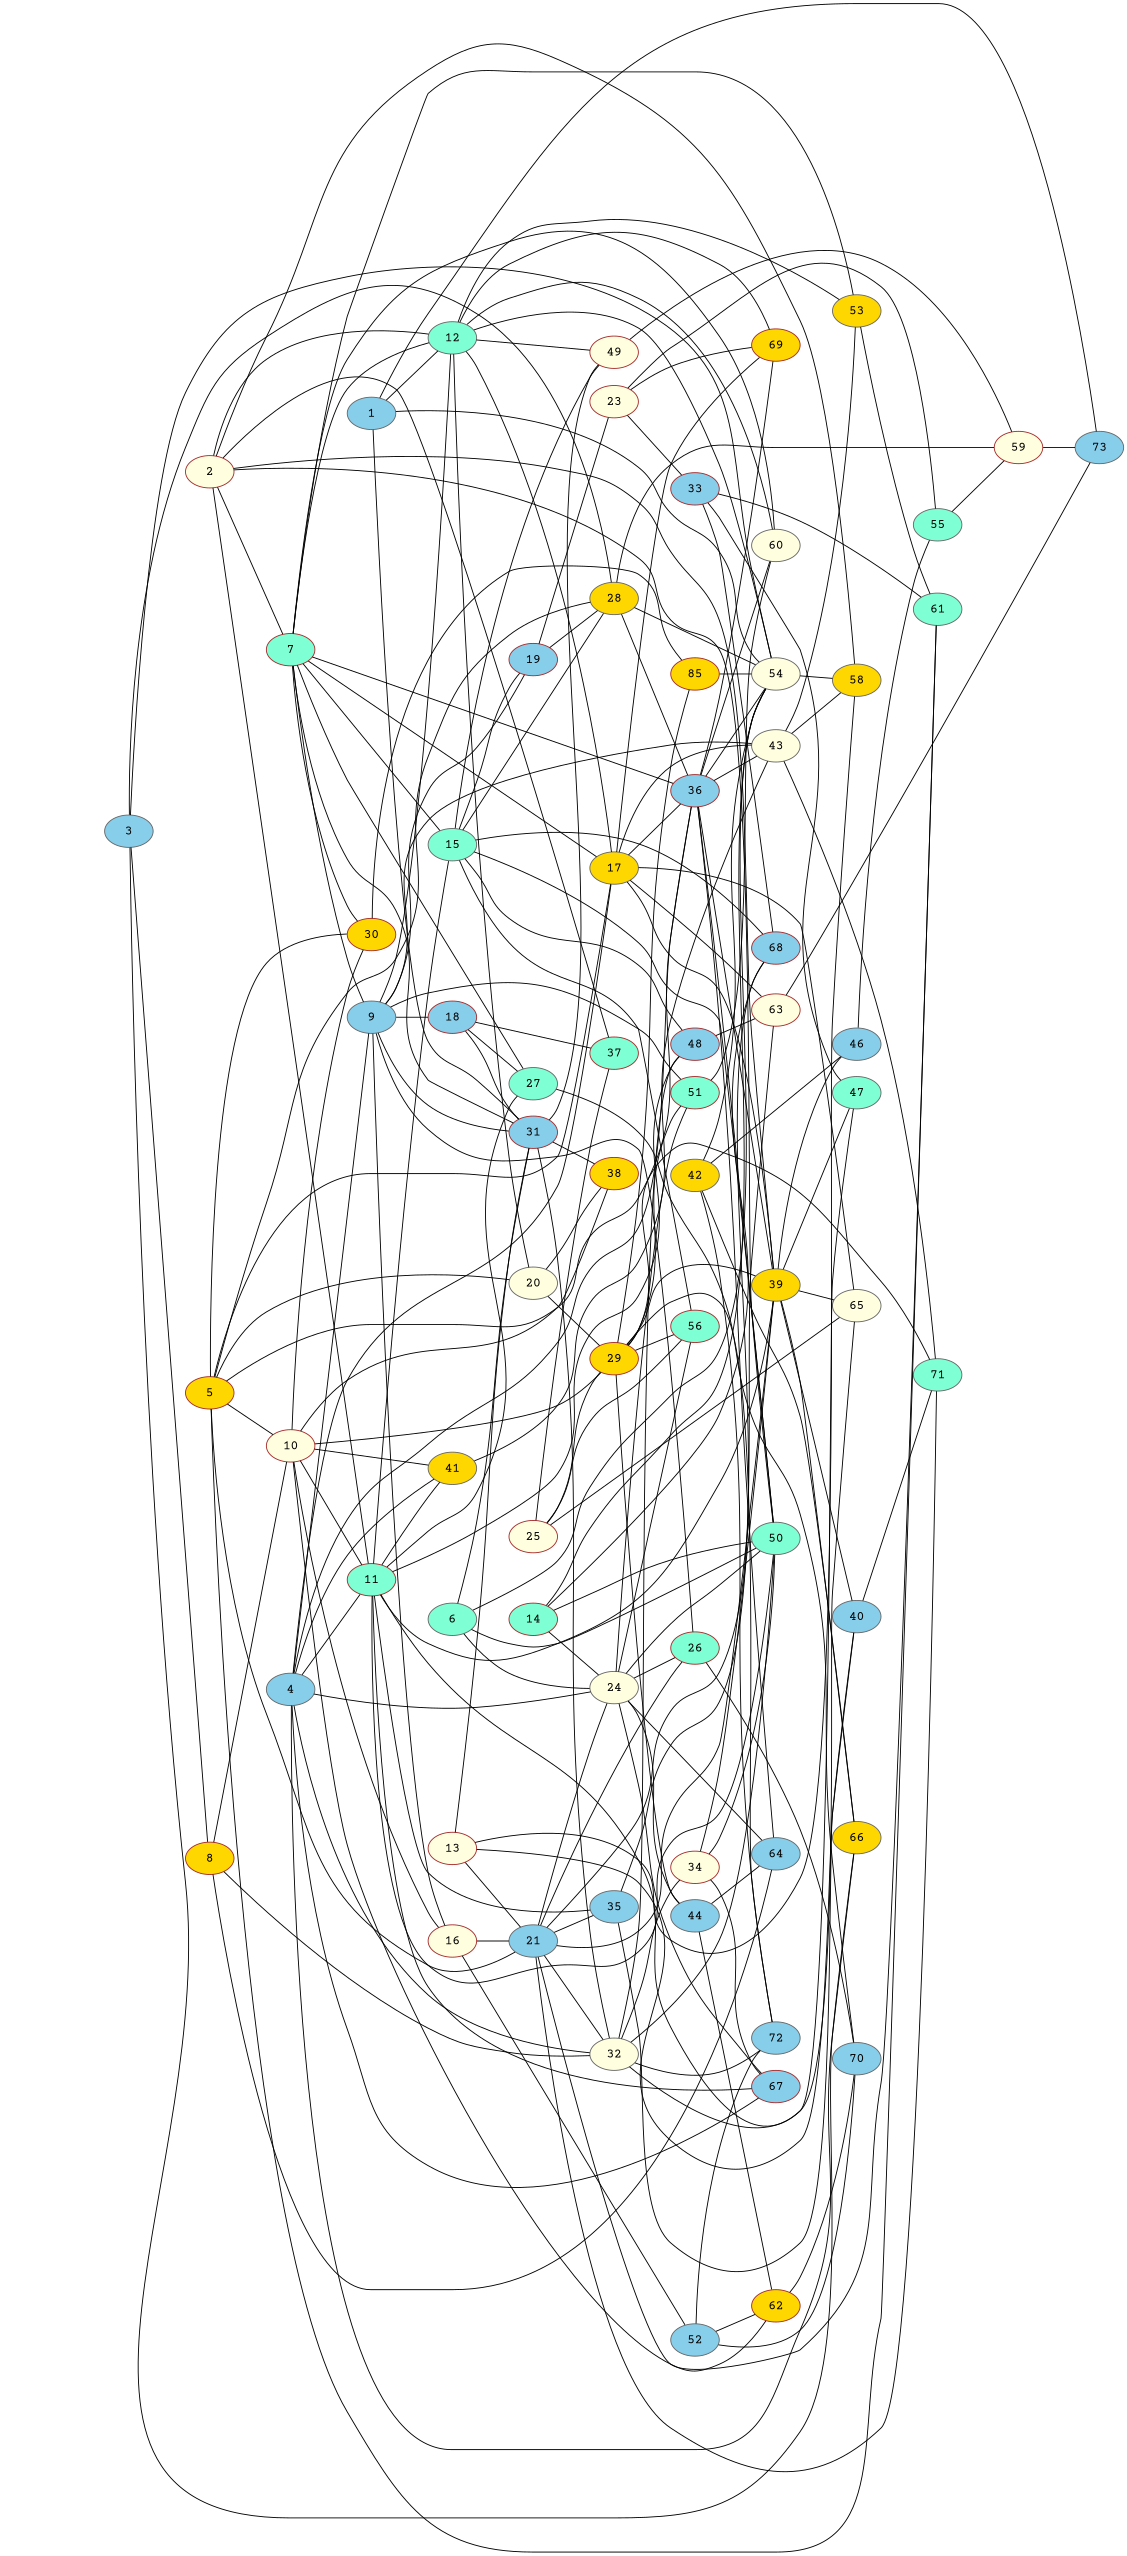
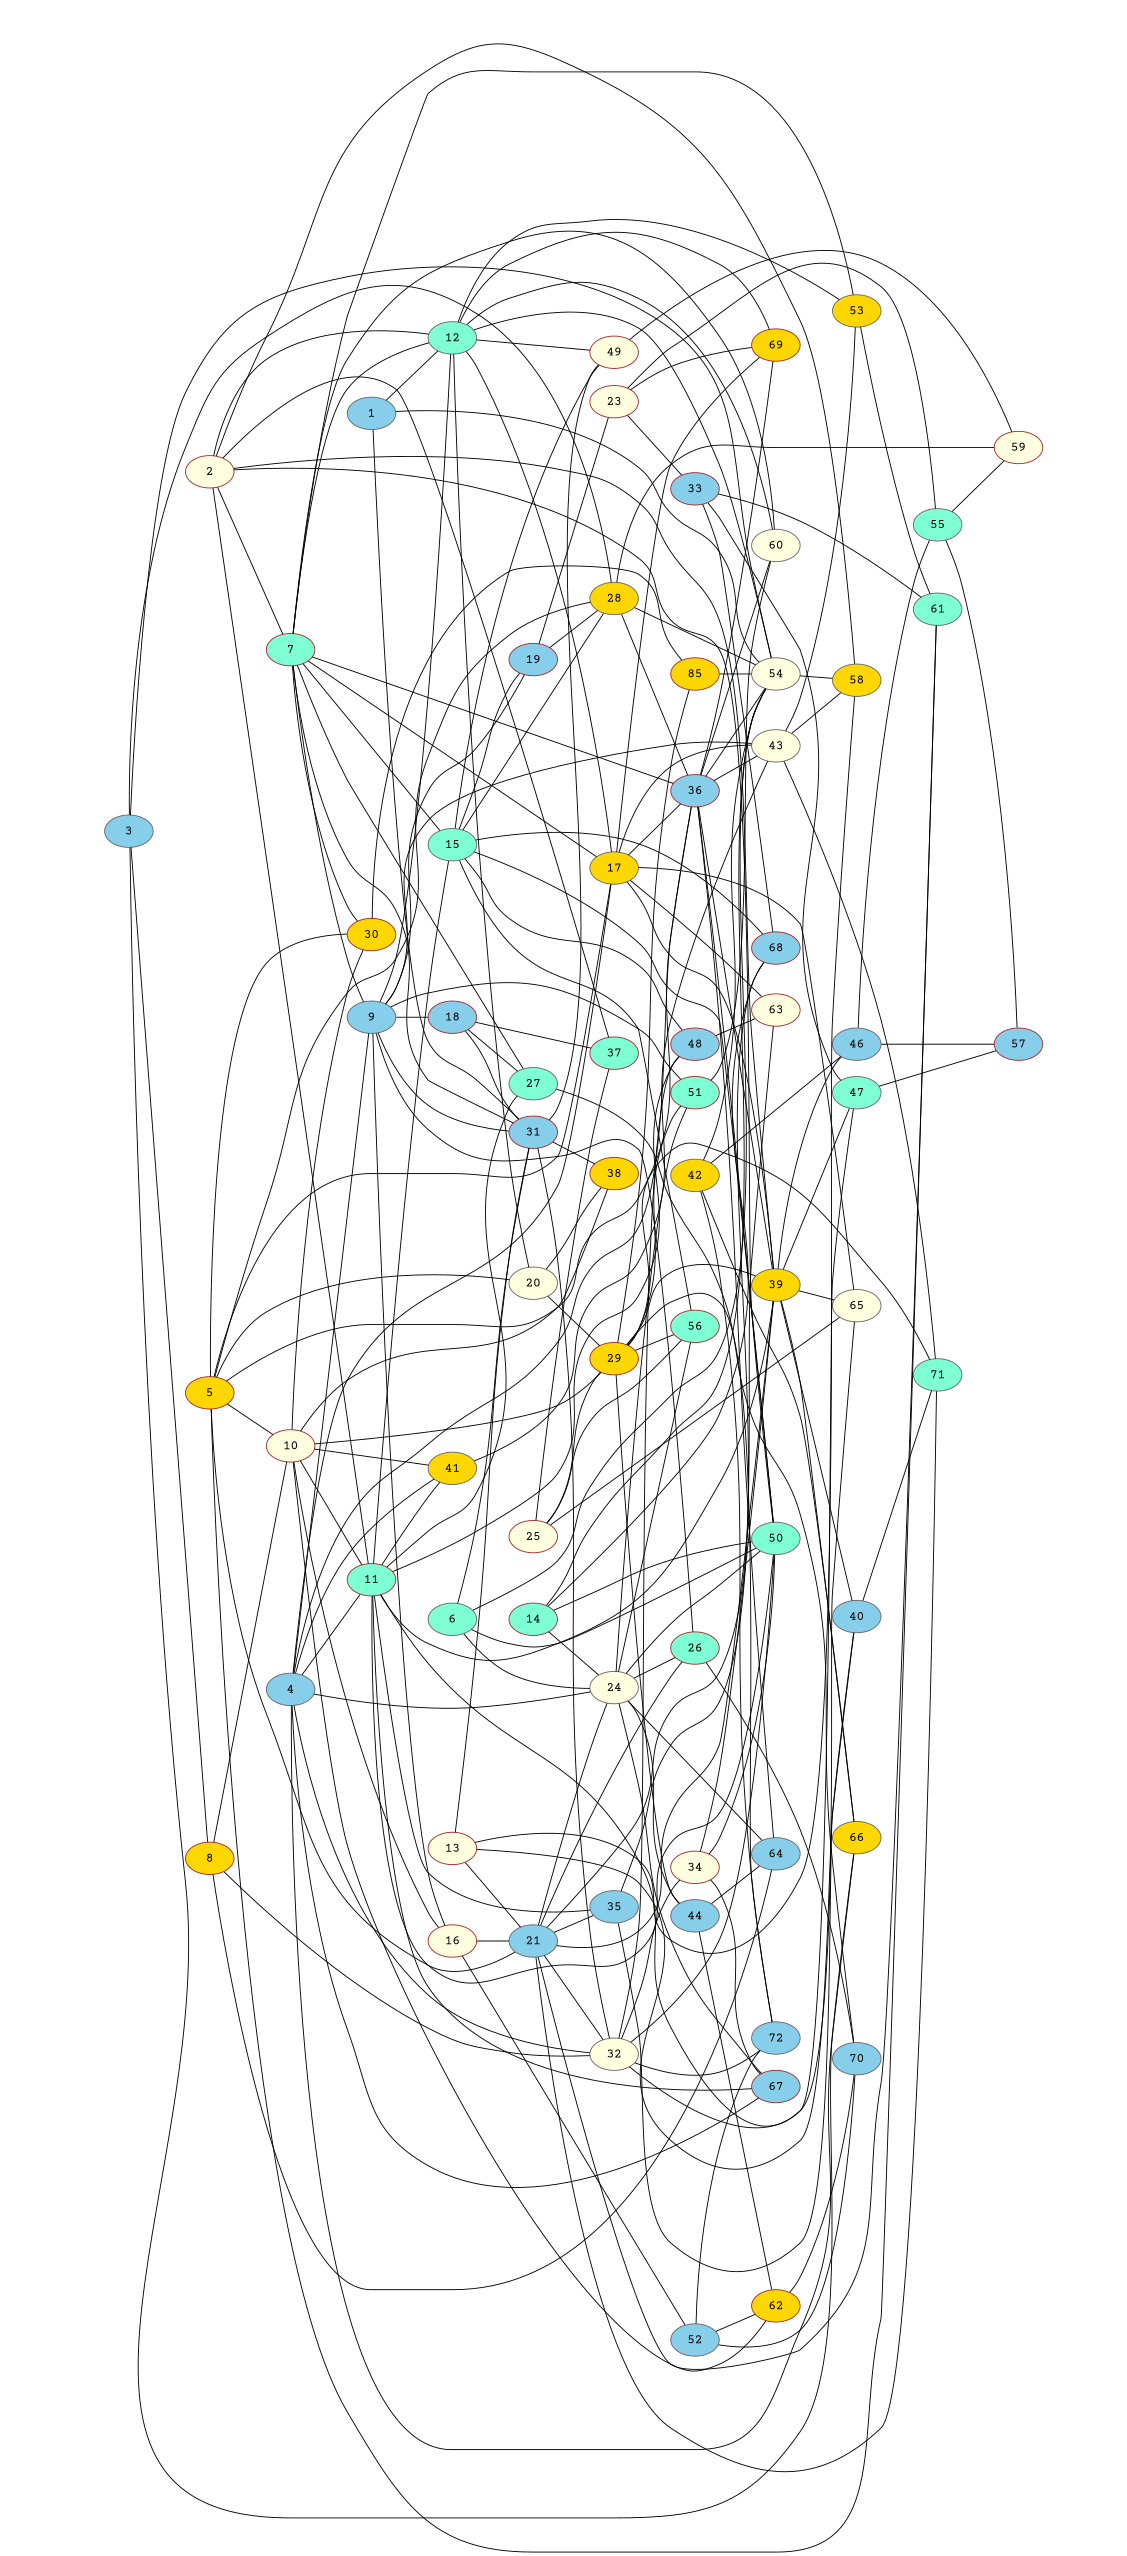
node "73": removed
node "57": added
